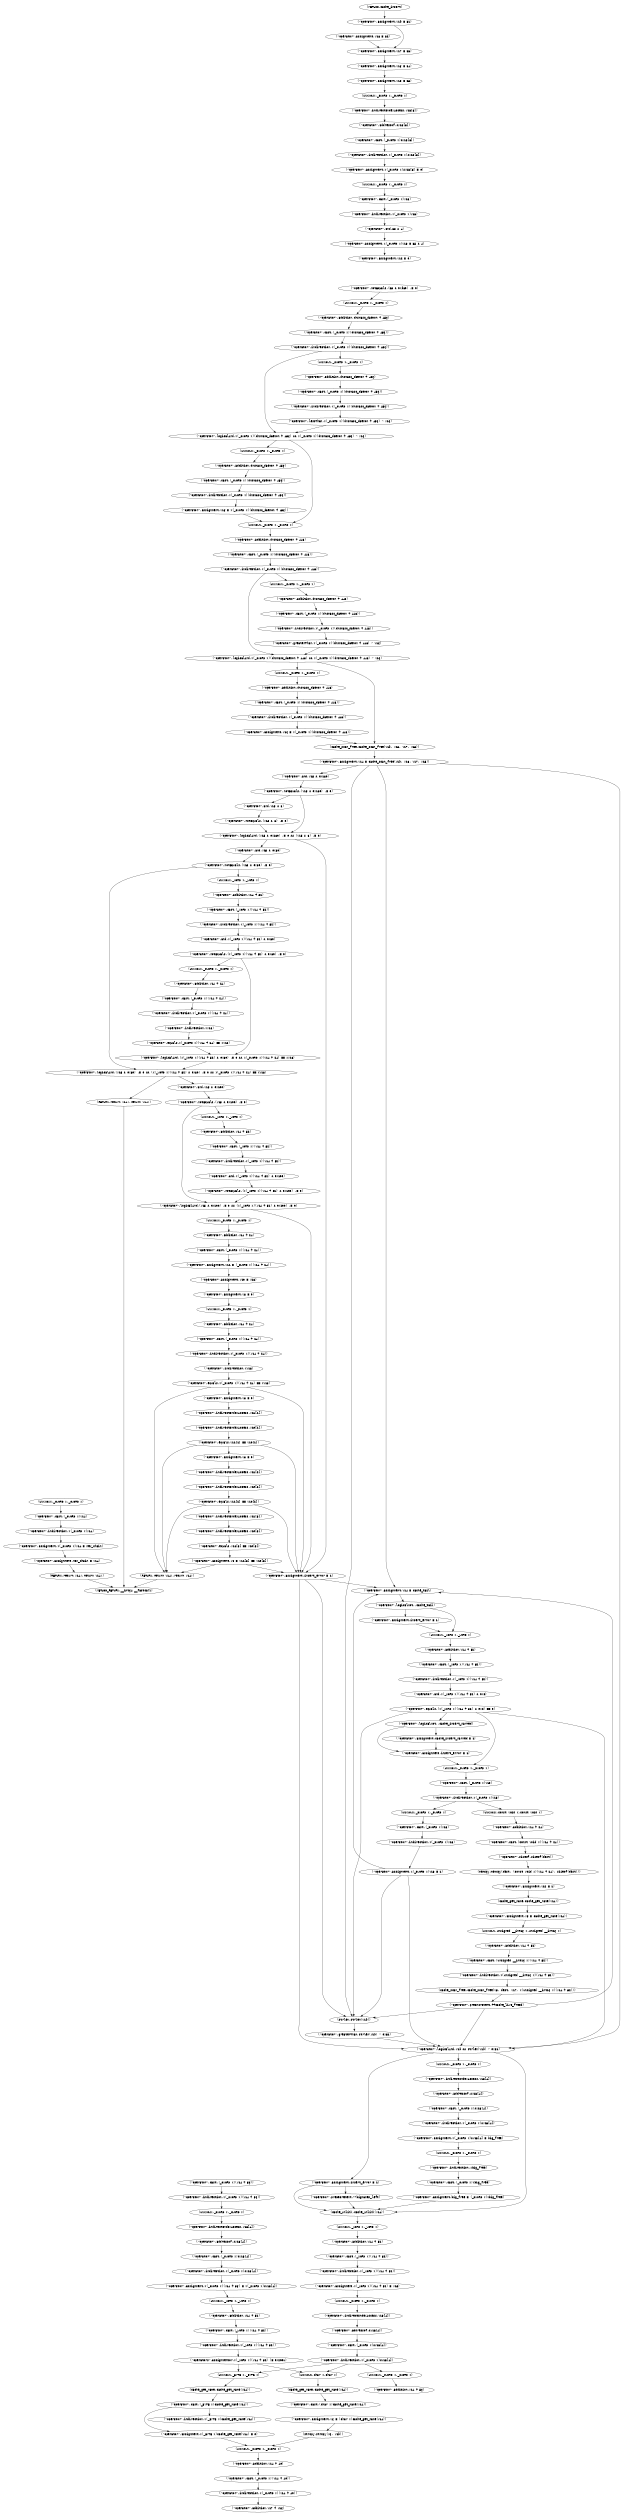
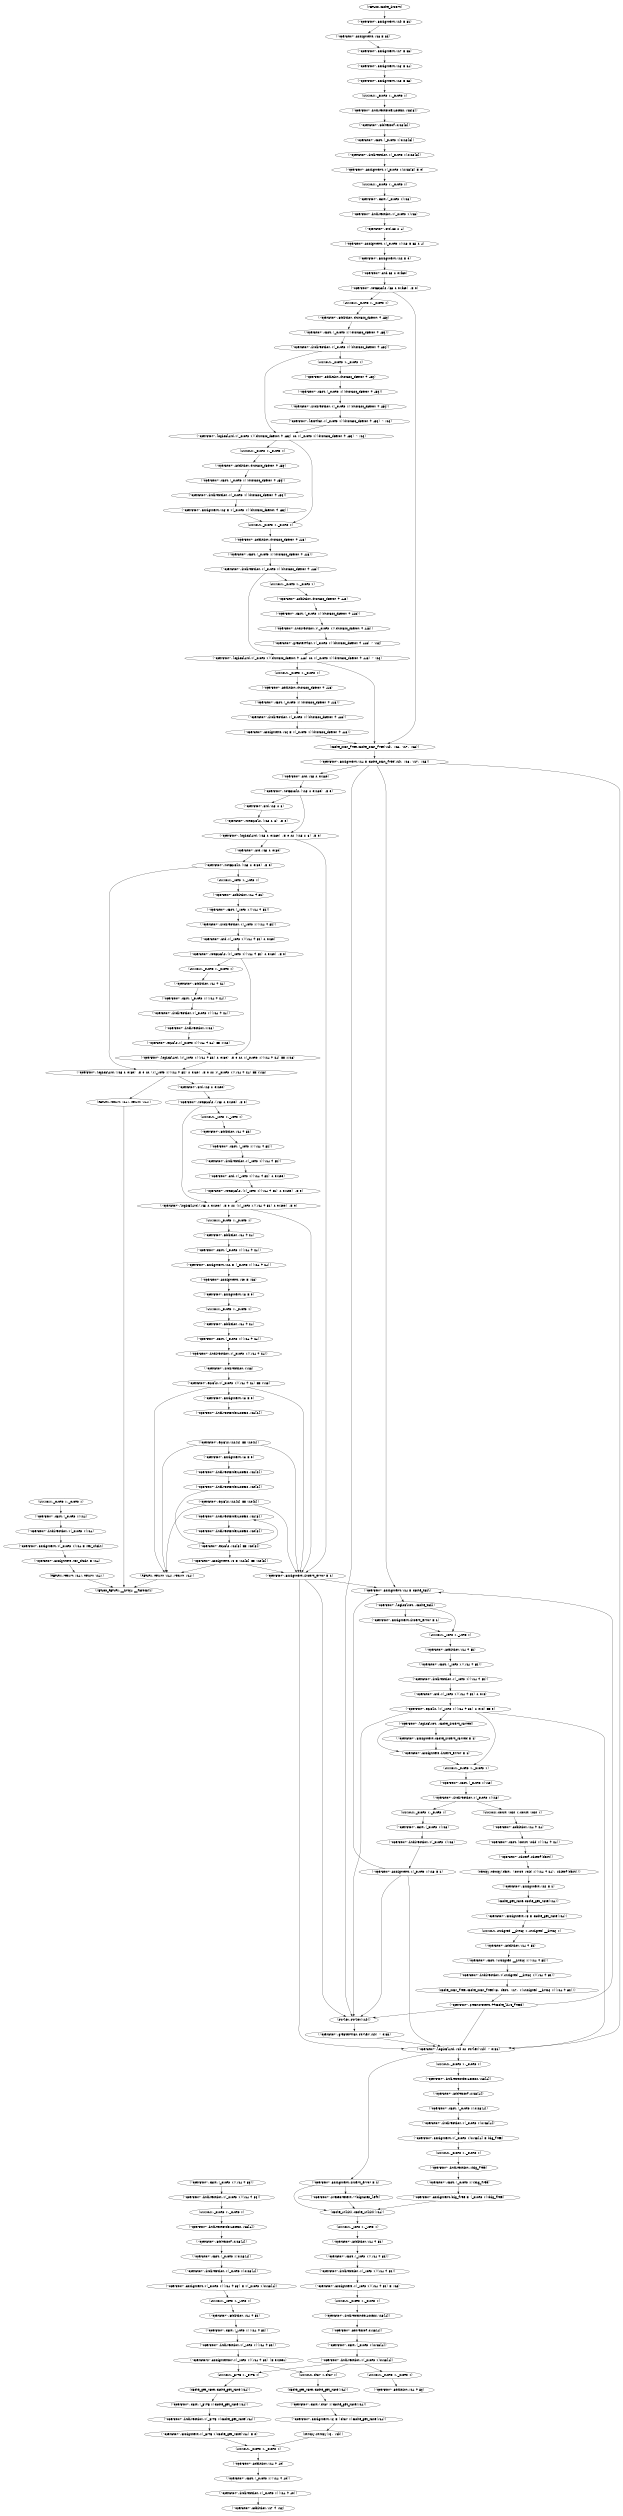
edge "(<operator>.assignment,v19 = a1)" -> "(<operator>.assignment,v17 = a3)": now "(<operator>.assignment,v19 = a1)" -> "(<operator>.assignment,v18 = a2)"
node "(<operator>.and,a5 & 0x980)": added
edge "(<operator>.notEquals,(a5 & 0x980) != 0)" -> "(cache_scan_free,cache_scan_free(v19, v18, v17, v15))": added
node "(<operator>.indirectIndexAccess,v10[1])": removed
edge "(<operator>.indirectIndexAccess,v10[2])" -> "(<operator>.equals,v11[2] == v10[2])": now "(<operator>.indirectIndexAccess,v10[2])" -> "(<operator>.equals,v11[3] == v10[3])"
edge "(<operator>.equals,v11[2] == v10[2])" -> "(<operator>.indirectIndexAccess,v11[3])": now "(<operator>.equals,v11[3] == v10[3])" -> "(<operator>.indirectIndexAccess,v11[3])"
edge "(<operator>.logicalAnd,v19 && strlen(v19) > 0x31)" -> "(cache_unlink,cache_unlink(v14))": removed
edge "(<operator>.cast,(char *)cache_get_name(v14))" -> "(<operator>.assignment,v6 = (char *)cache_get_name(v14))": added
edge "(<operator>.cast,(_BYTE *)cache_get_name(v14))" -> "(<operator>.assignment,*(_BYTE *)cache_get_name(v14) = 0)": now "(<operator>.indirection,*(_BYTE *)cache_get_name(v14))" -> "(<operator>.assignment,*(_BYTE *)cache_get_name(v14) = 0)"
edge "(<operator>.cast,(_QWORD *)(v14 + 40))" -> "(<operator>.indirection,*(_QWORD *)(v14 + 40))": removed
